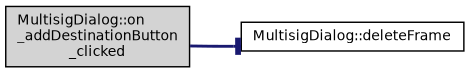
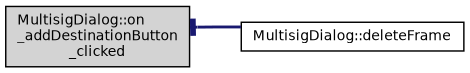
edge "MultisigDialog::on _addDestinationButton _clicked" -> "MultisigDialog::deleteFrame": reversed
